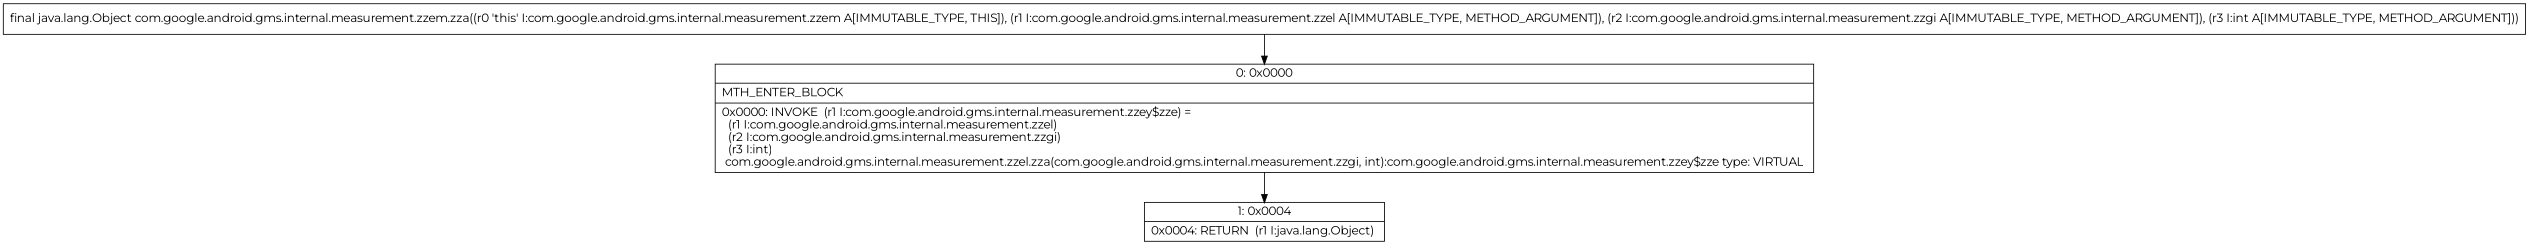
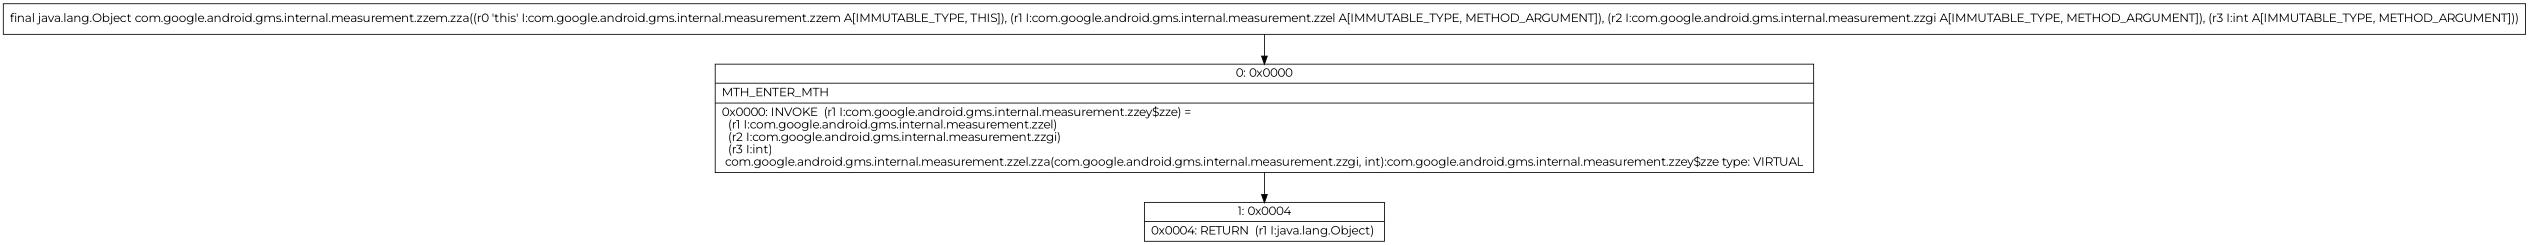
node "0: 0x0000": text "MTH_ENTER_BLOCK" -> "MTH_ENTER_MTH"
